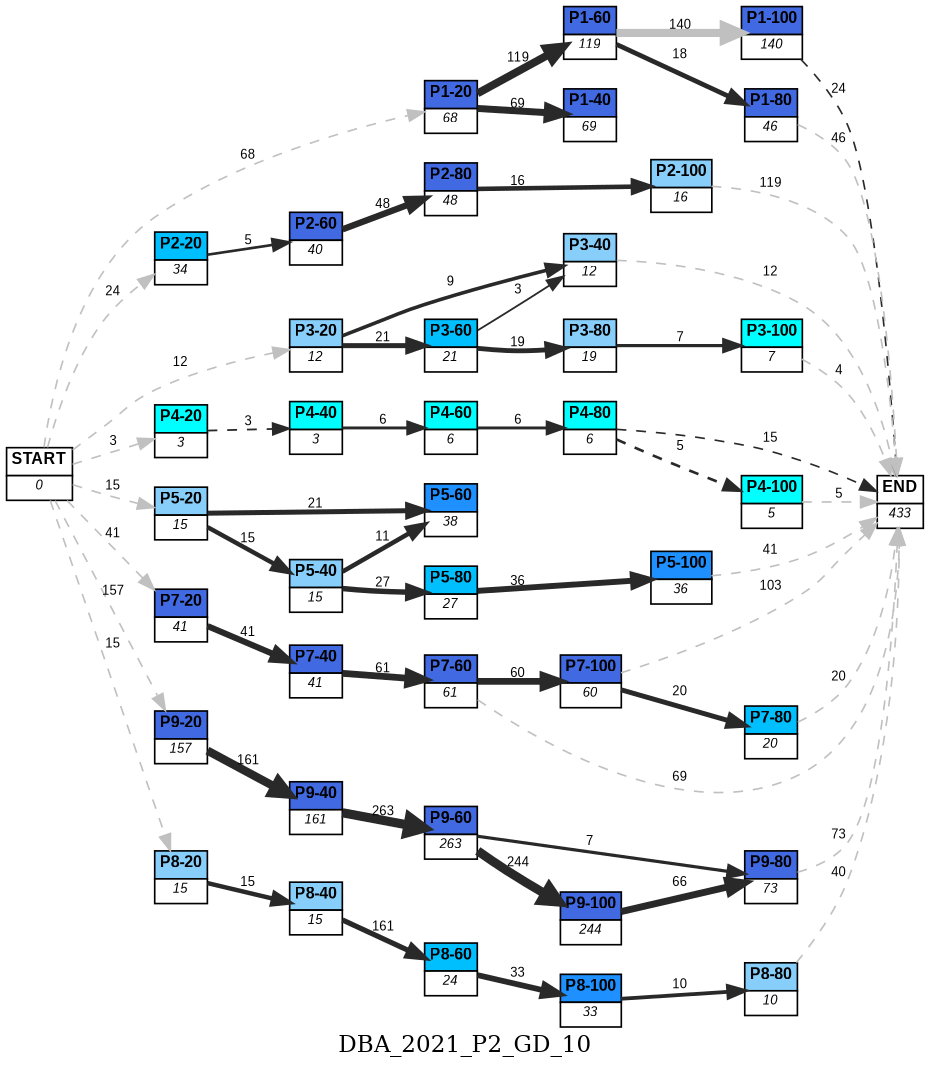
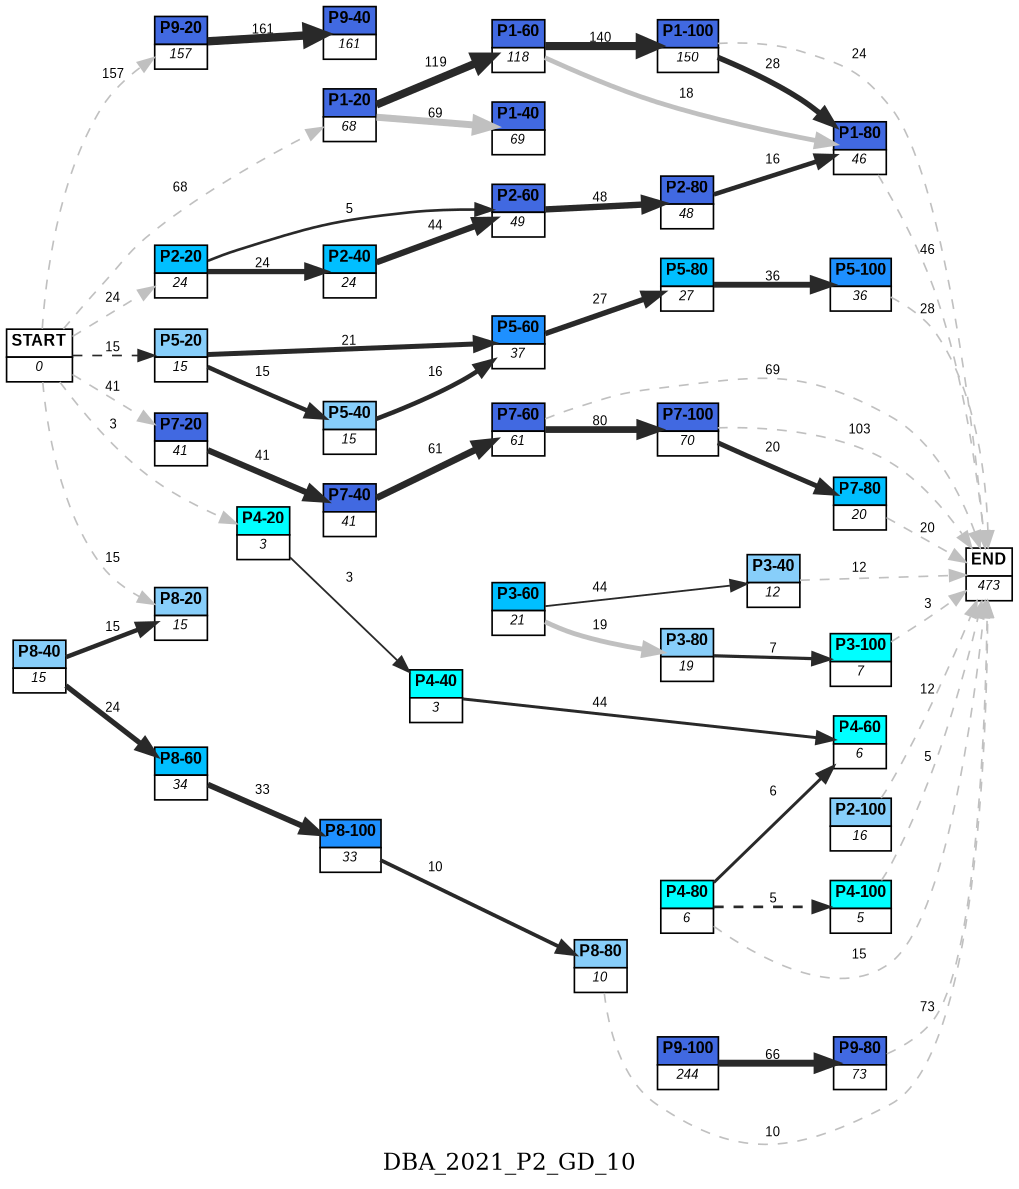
edge "P1-60" -> "P1-100": color grey -> grey16
node "P1-60": text "119" -> "118"
node "P1-100": text "140" -> "150"
edge "P1-60" -> "P1-80": color grey16 -> grey
edge "P1-100" -> "P1-80": added, label "28"
edge "P1-20" -> "P1-40": color grey16 -> grey
edge "P1-100" -> "END": color grey16 -> grey
edge "P2-100" -> "END": label "119" -> "12"
edge "P2-80" -> "P2-100": now "P2-80" -> "P1-80"
node "P2-60": text "40" -> "49"
node "P2-20": text "34" -> "24"
node "P2-40": added
edge "P3-60" -> "P3-40": label "3" -> "44"
node "P3-20": removed
edge "P3-60" -> "P3-80": color grey16 -> grey
edge "P3-100" -> "END": label "4" -> "3"
edge "P4-40" -> "P4-60": label "6" -> "44"
edge "P4-60" -> "P4-80": reversed
edge "P4-20" -> "P4-40": style dashed -> solid
edge "P4-80" -> "END": color grey16 -> grey
edge "START" -> "P5-20": color grey -> grey16
node "END": text "433" -> "473"
node "P5-60": text "38" -> "37"
edge "P5-40" -> "P5-60": label "11" -> "16"
edge "P5-100" -> "END": label "41" -> "28"
edge "P5-40" -> "P5-80": now "P5-60" -> "P5-80"
edge "P7-60" -> "P7-100": label "60" -> "80"
node "P7-100": text "60" -> "70"
node "P9-60": removed
edge "P8-80" -> "END": label "40" -> "10"
edge "P8-20" -> "P8-40": reversed
edge "P8-40" -> "P8-60": label "161" -> "24"
node "P8-60": text "24" -> "34"
